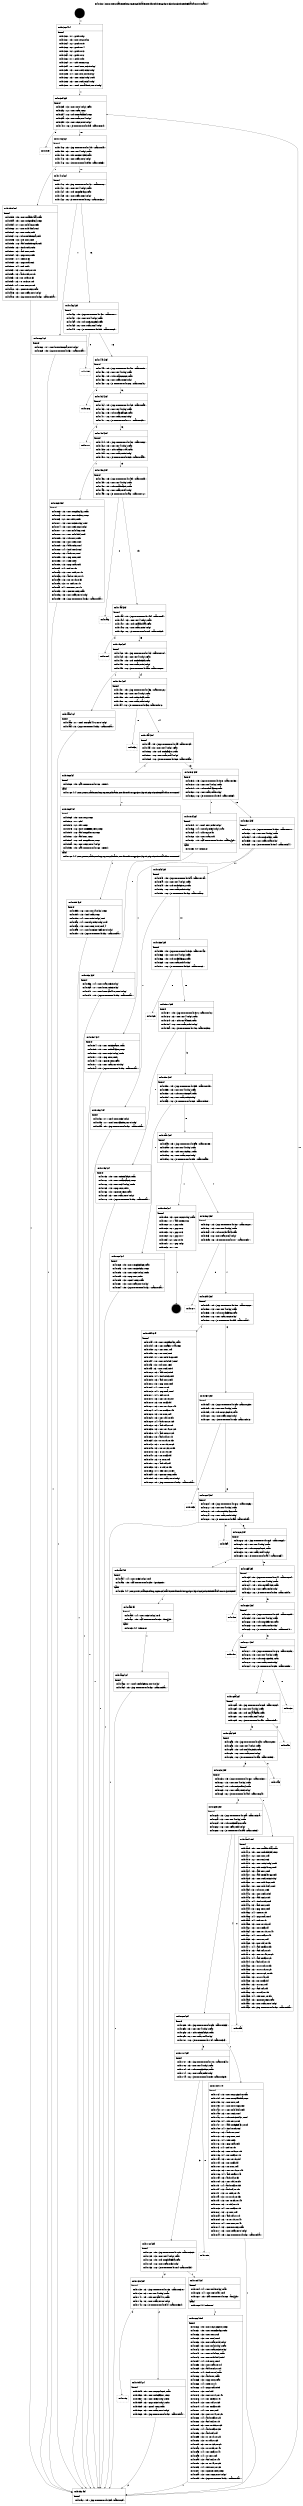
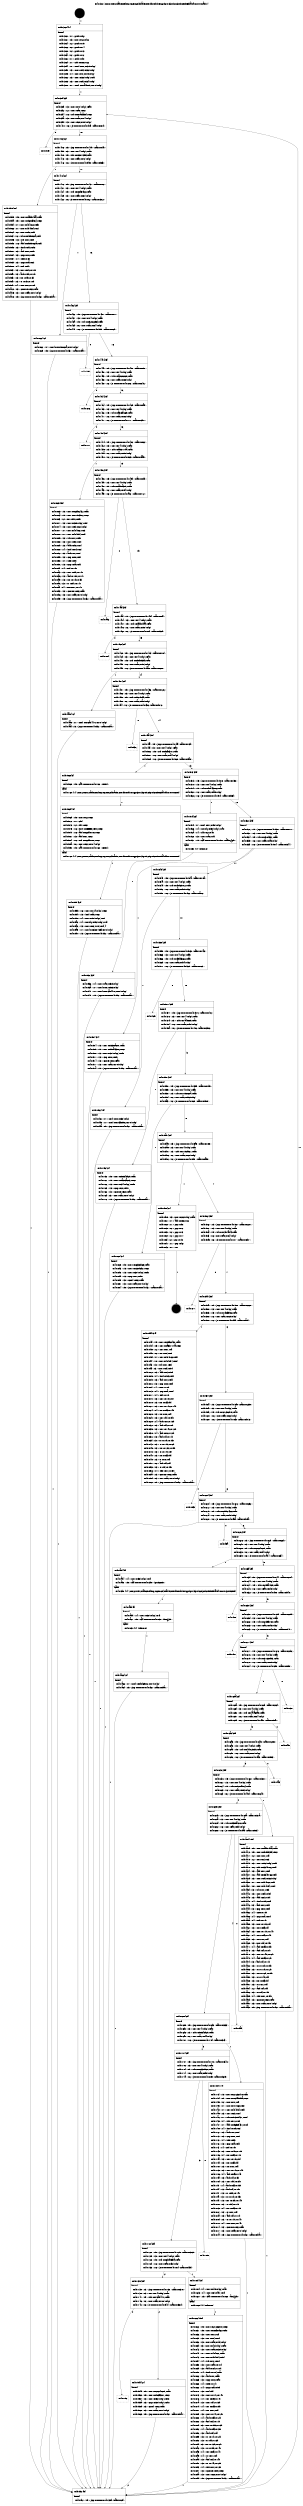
edge "0x401a0d [155]" -> "0x401f61 [5]": added, label "1"
